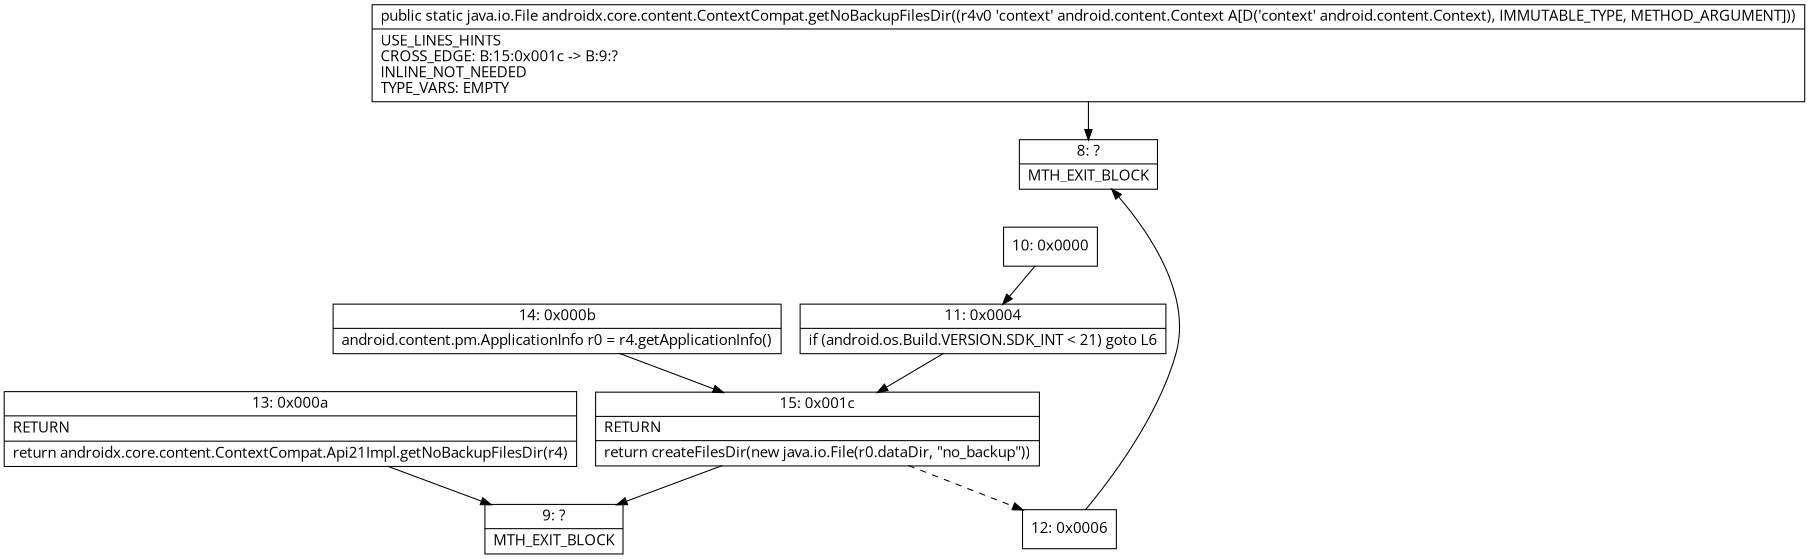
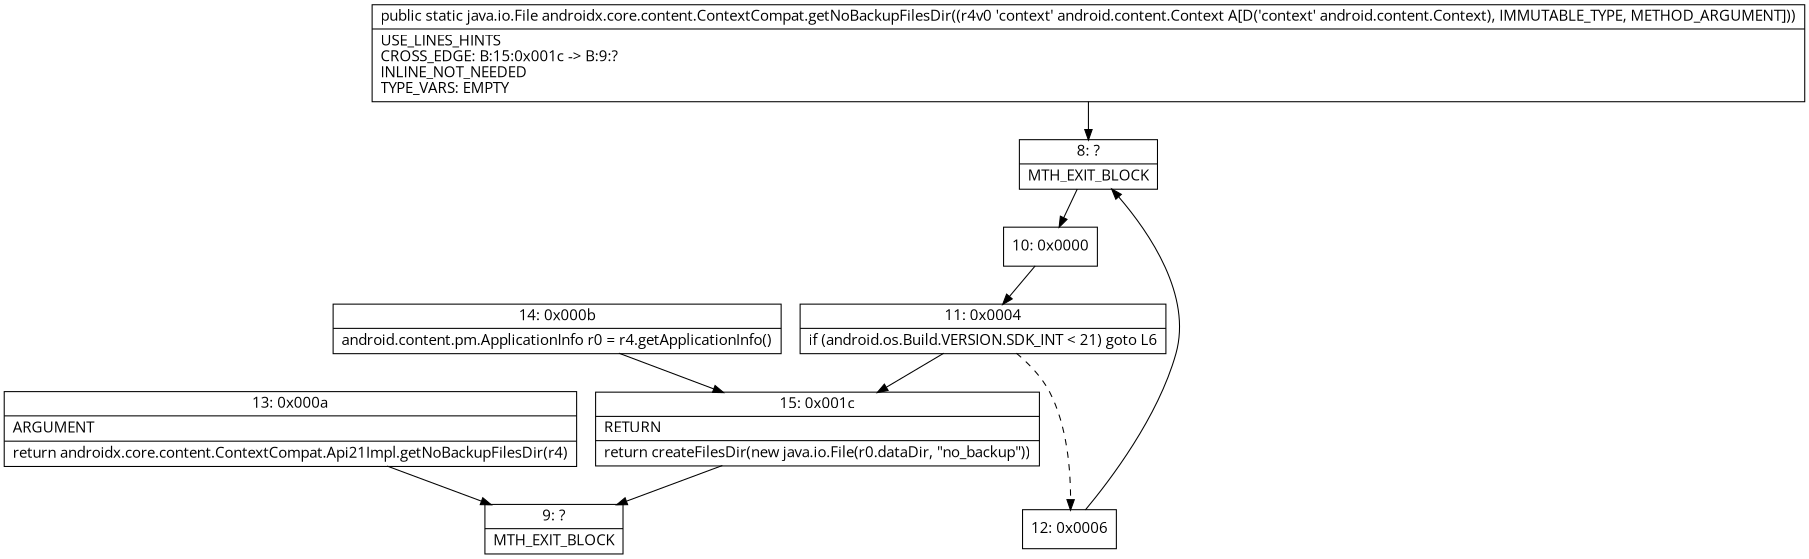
edge "8: ?" -> "10: 0x0000": added
node "13: 0x000a": text "RETURN" -> "ARGUMENT"
edge "15: 0x001c" -> "12: 0x0006": now "11: 0x0004" -> "12: 0x0006"
